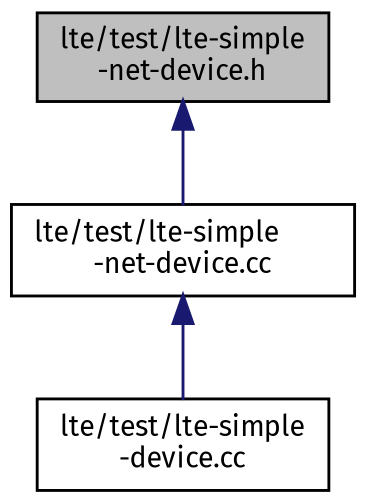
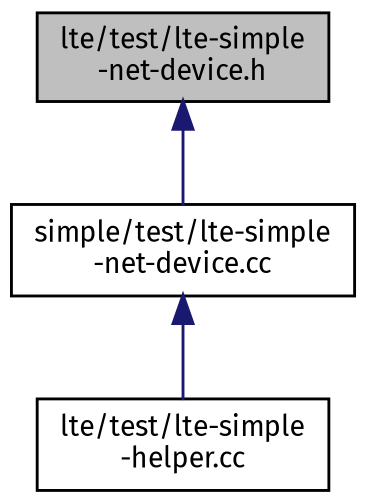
node "lte/test/lte-simple -net-device.cc": label "lte/test/lte-simple -net-device.cc" -> "simple/test/lte-simple -net-device.cc"
node "lte/test/lte-simple -device.cc": label "lte/test/lte-simple -device.cc" -> "lte/test/lte-simple -helper.cc"
